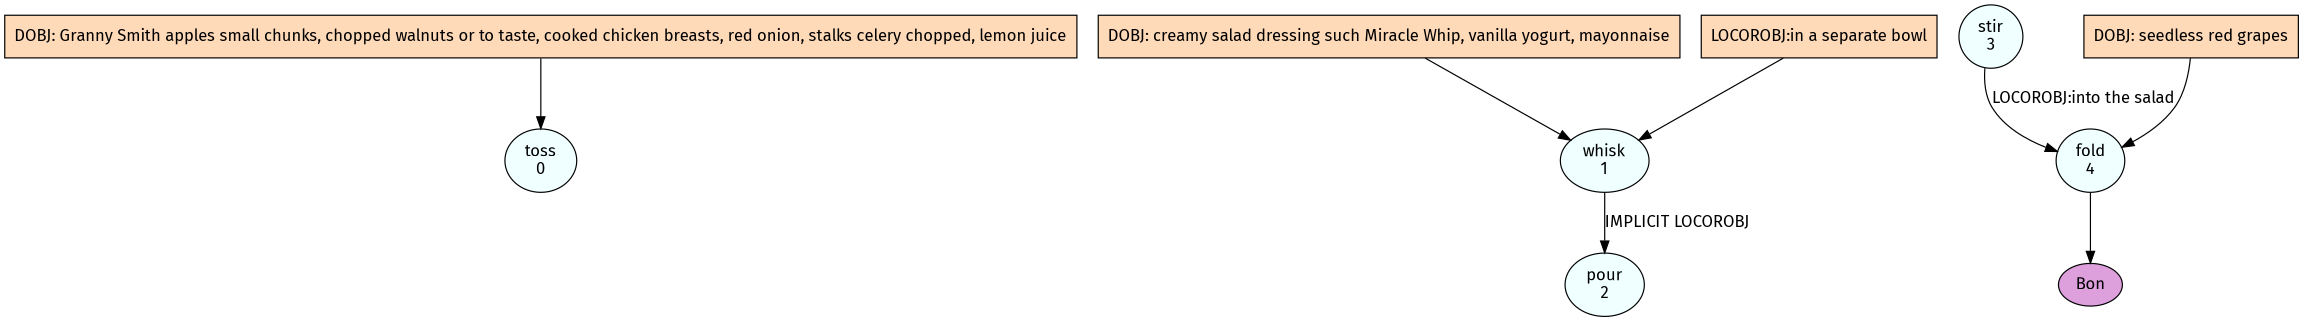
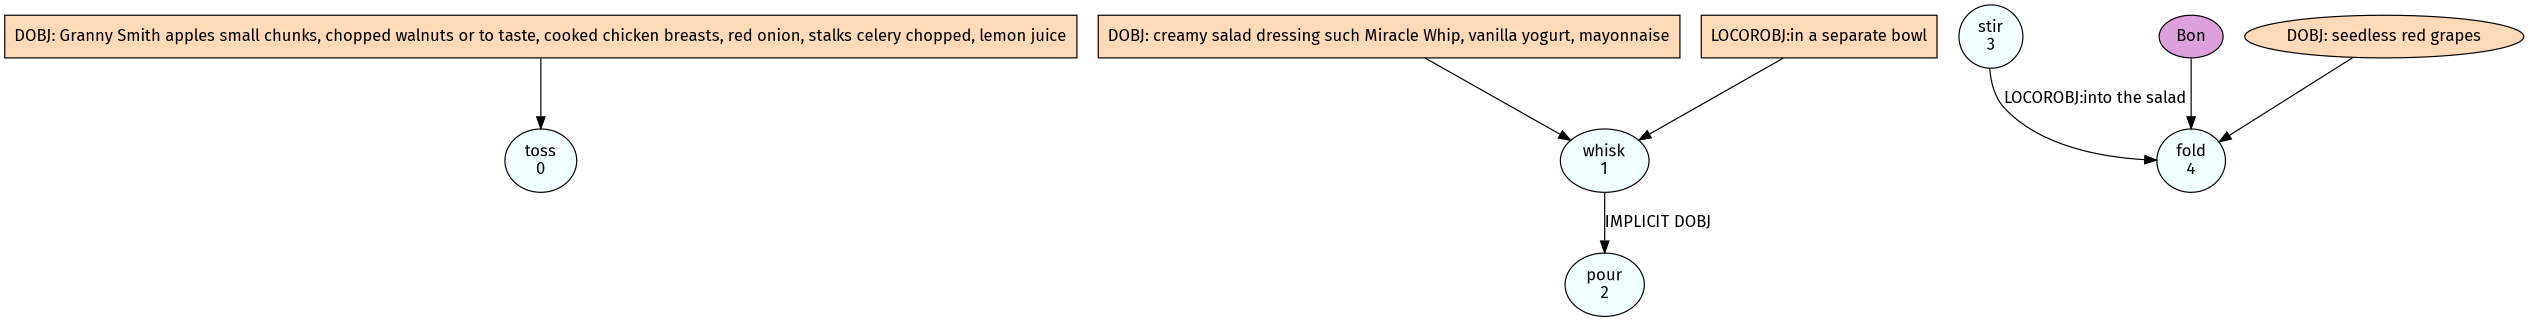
node "DOBJ: seedless red grapes": shape box -> ellipse
edge "fold 4" -> "Bon": reversed
edge "whisk 1" -> "pour 2": label "IMPLICIT LOCOROBJ" -> "IMPLICIT DOBJ"
